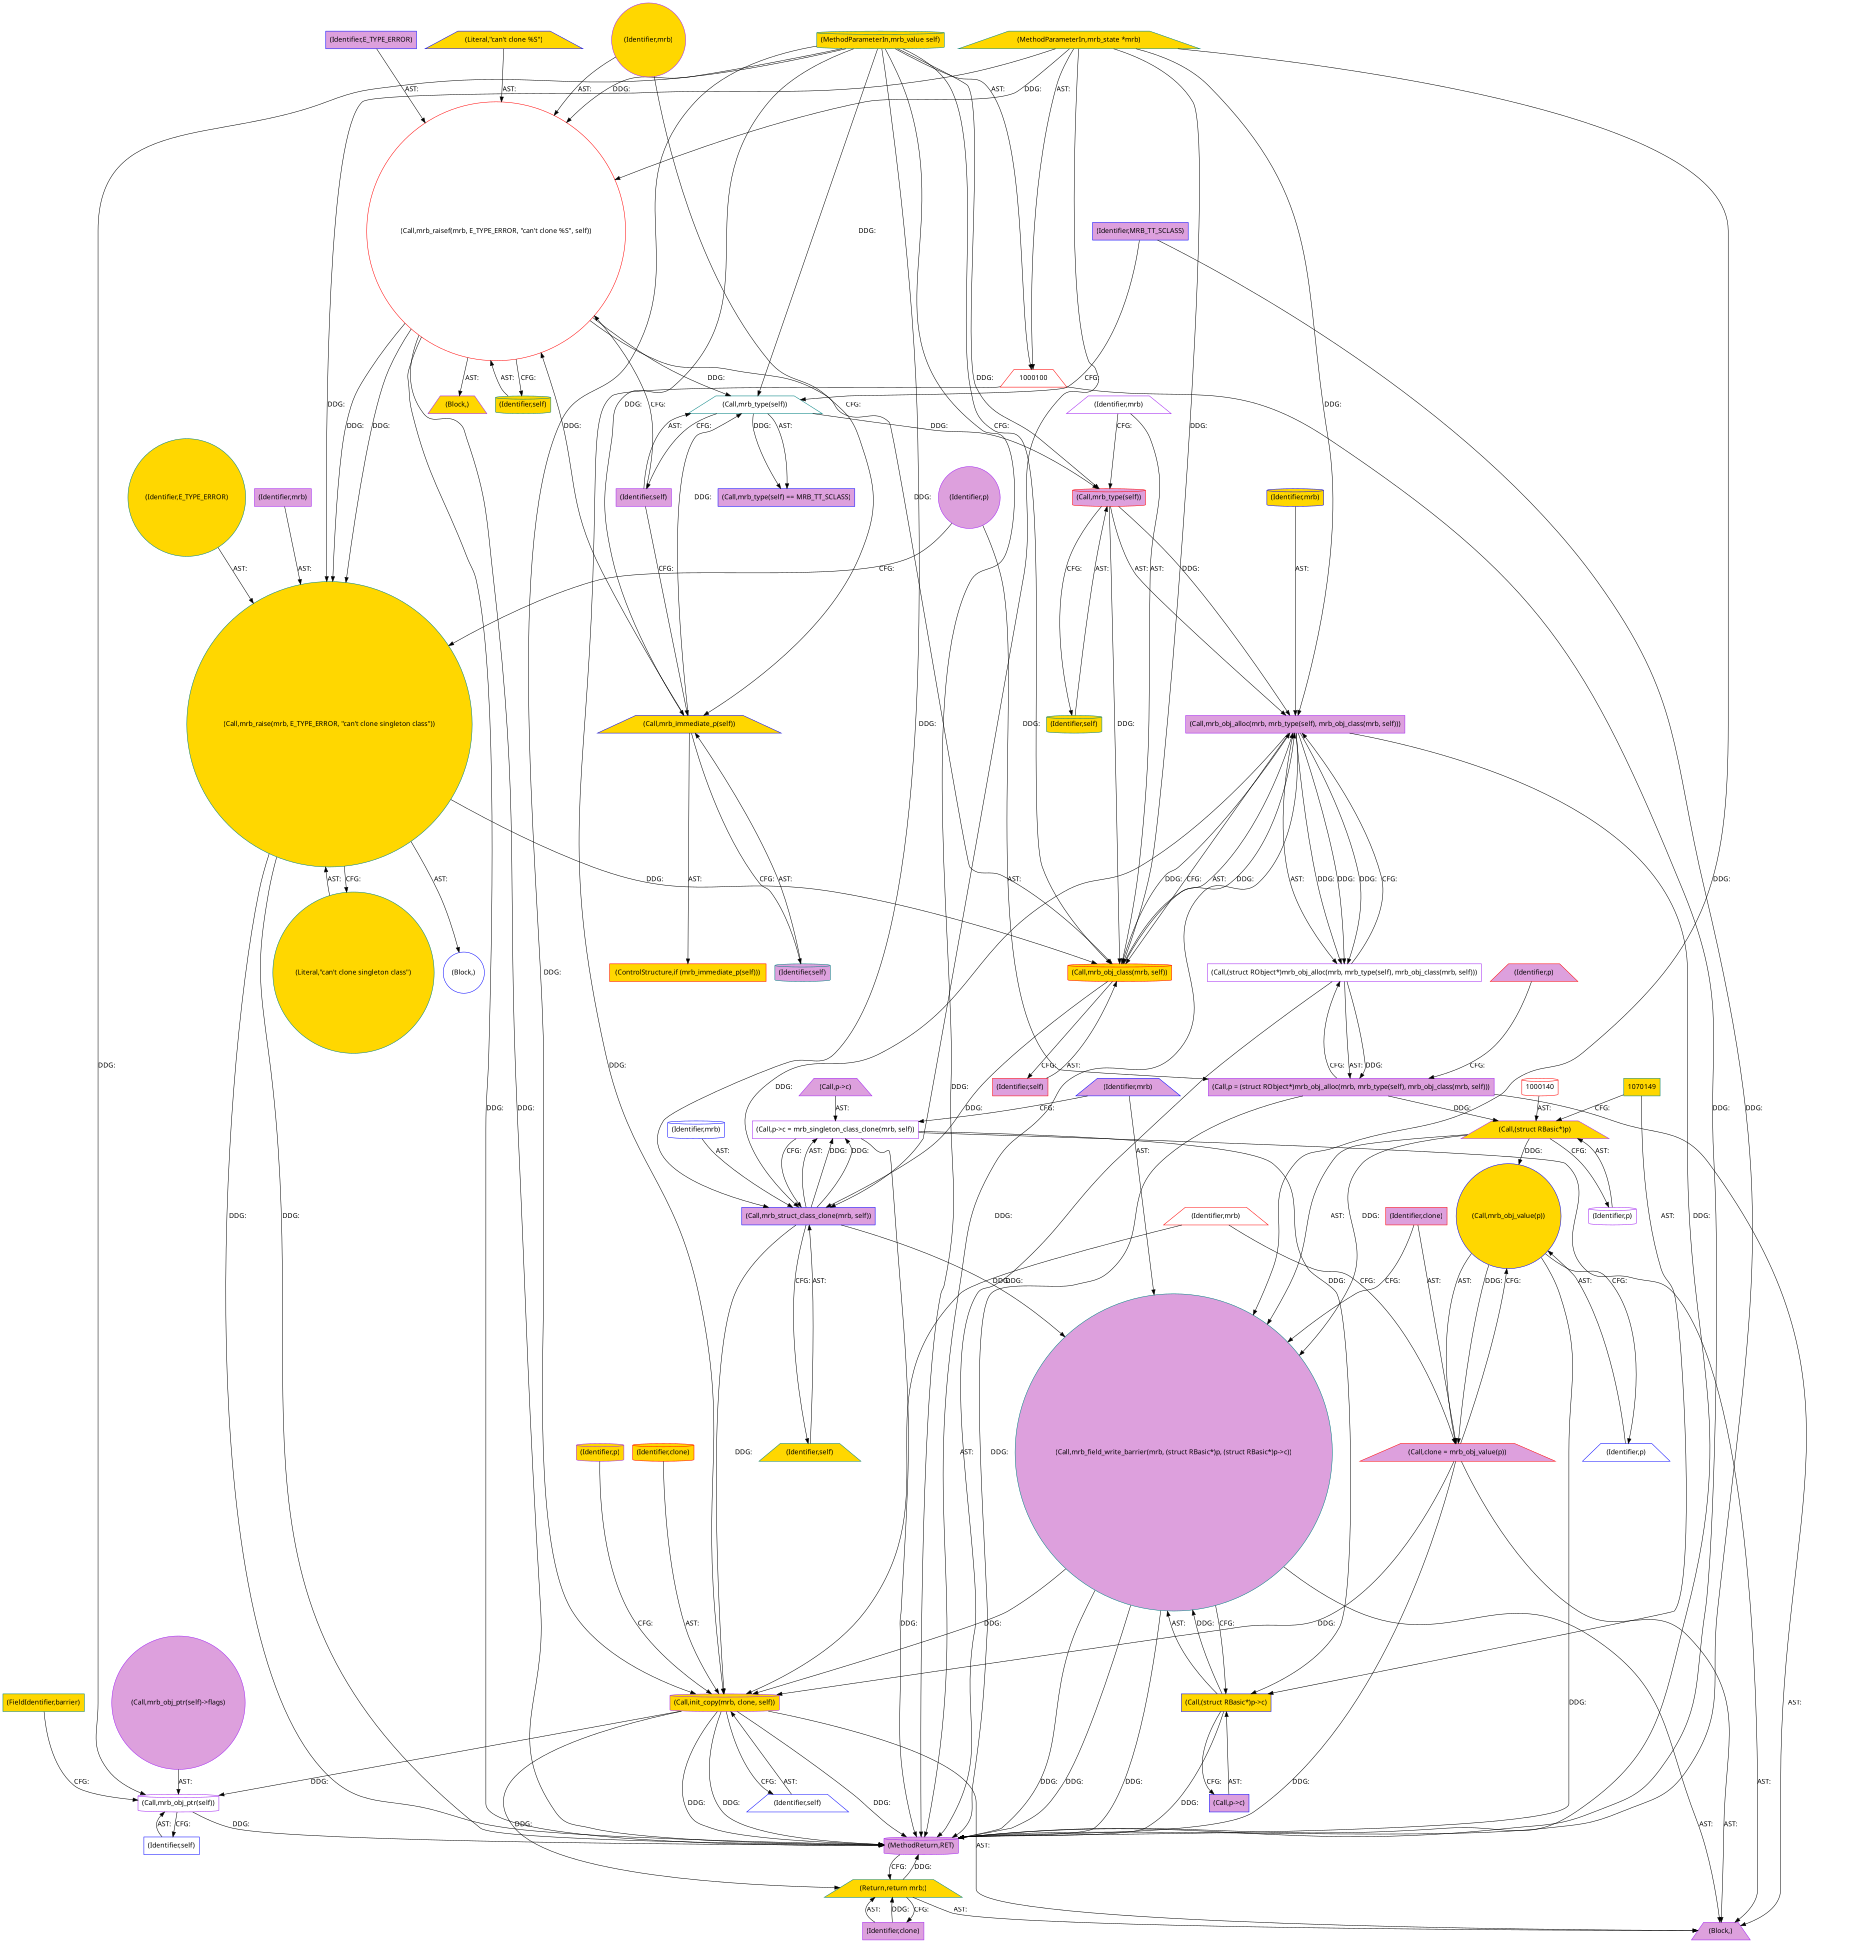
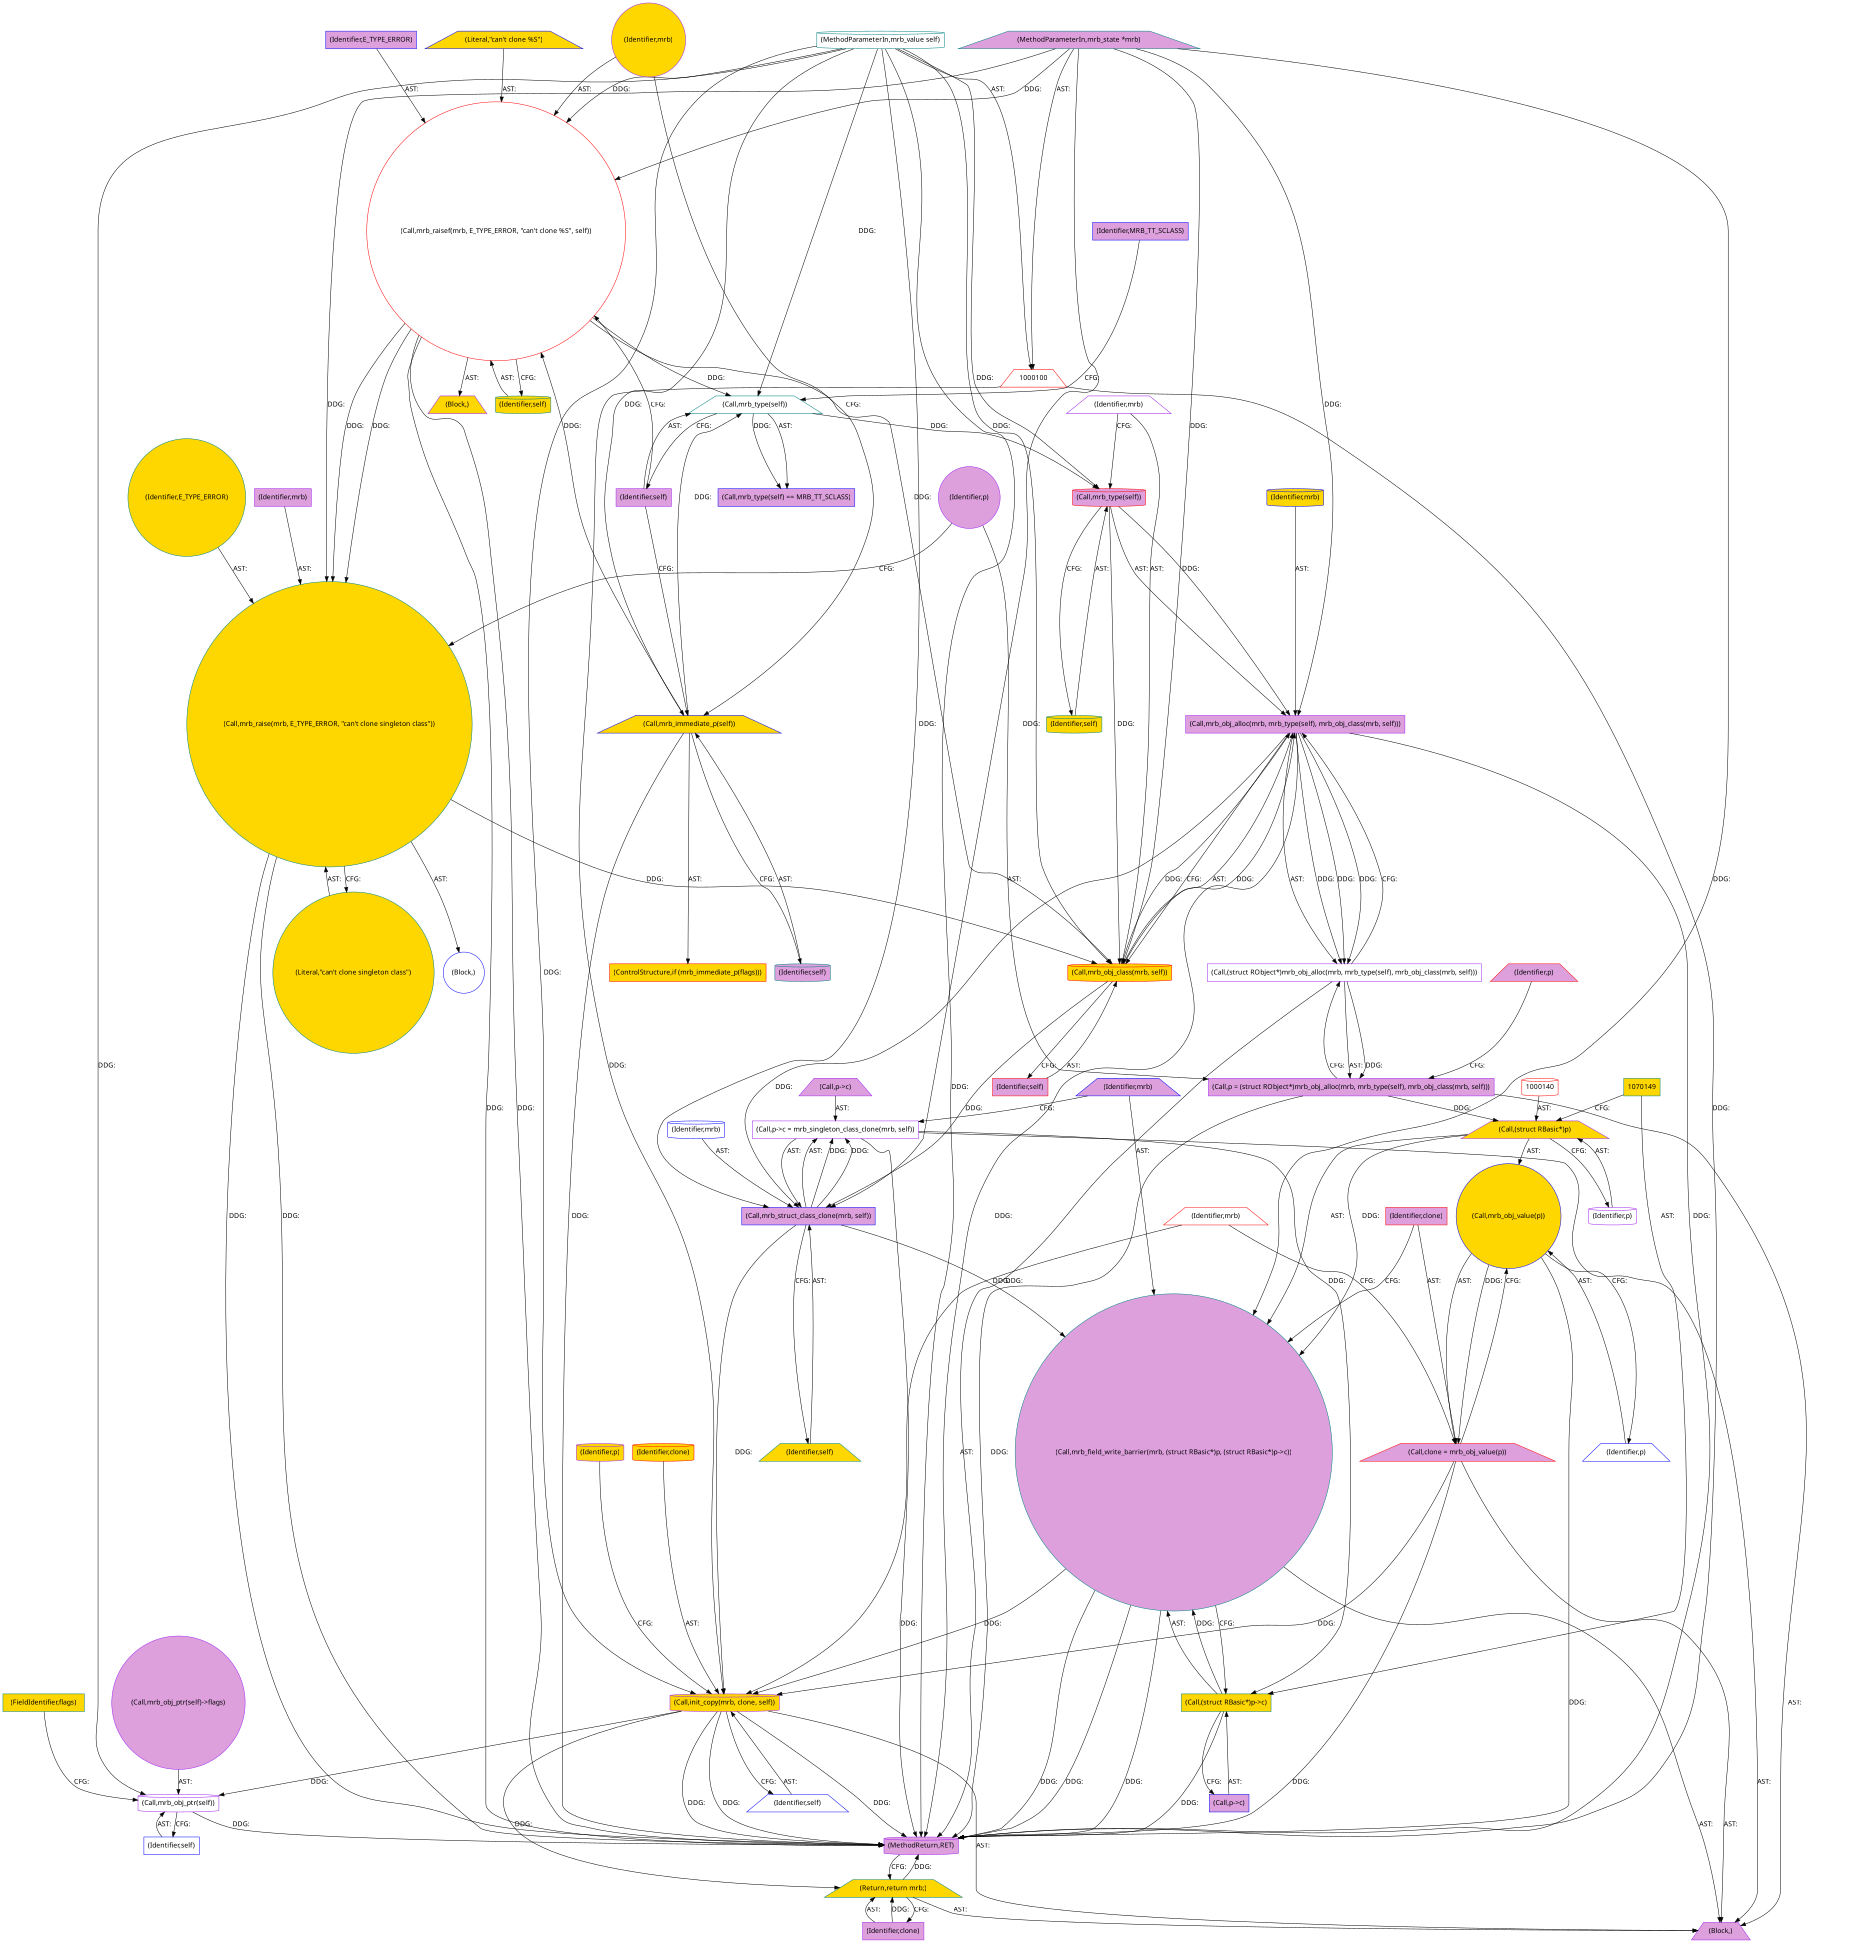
node "(MethodParameterIn,mrb_value self)": fillcolor gold -> white
node "(MethodParameterIn,mrb_state *mrb)": fillcolor gold -> plum
edge "(MethodParameterIn,mrb_value self)" -> "(Call,mrb_obj_class(mrb, self))": label "CFG: " -> "DDG: "
node "(ControlStructure,if (mrb_immediate_p(self)))": label "(ControlStructure,if (mrb_immediate_p(self)))" -> "(ControlStructure,if (mrb_immediate_p(flags)))"
edge "(Call,p->c = mrb_singleton_class_clone(mrb, self))" -> "(Call,mrb_struct_class_clone(mrb, self))": label "CFG: " -> "AST: "
edge "(Call,(struct RBasic*)p)" -> "(Call,mrb_obj_value(p))": label "DDG: " -> "AST: "
edge "(Identifier,MRB_TT_SCLASS)" -> "(MethodReturn,RET)": now "(Call,mrb_immediate_p(self))" -> "(MethodReturn,RET)"
node "(FieldIdentifier,barrier)": label "(FieldIdentifier,barrier)" -> "(FieldIdentifier,flags)"
node "(Call,(struct RBasic*)p->c)": color blue -> teal
